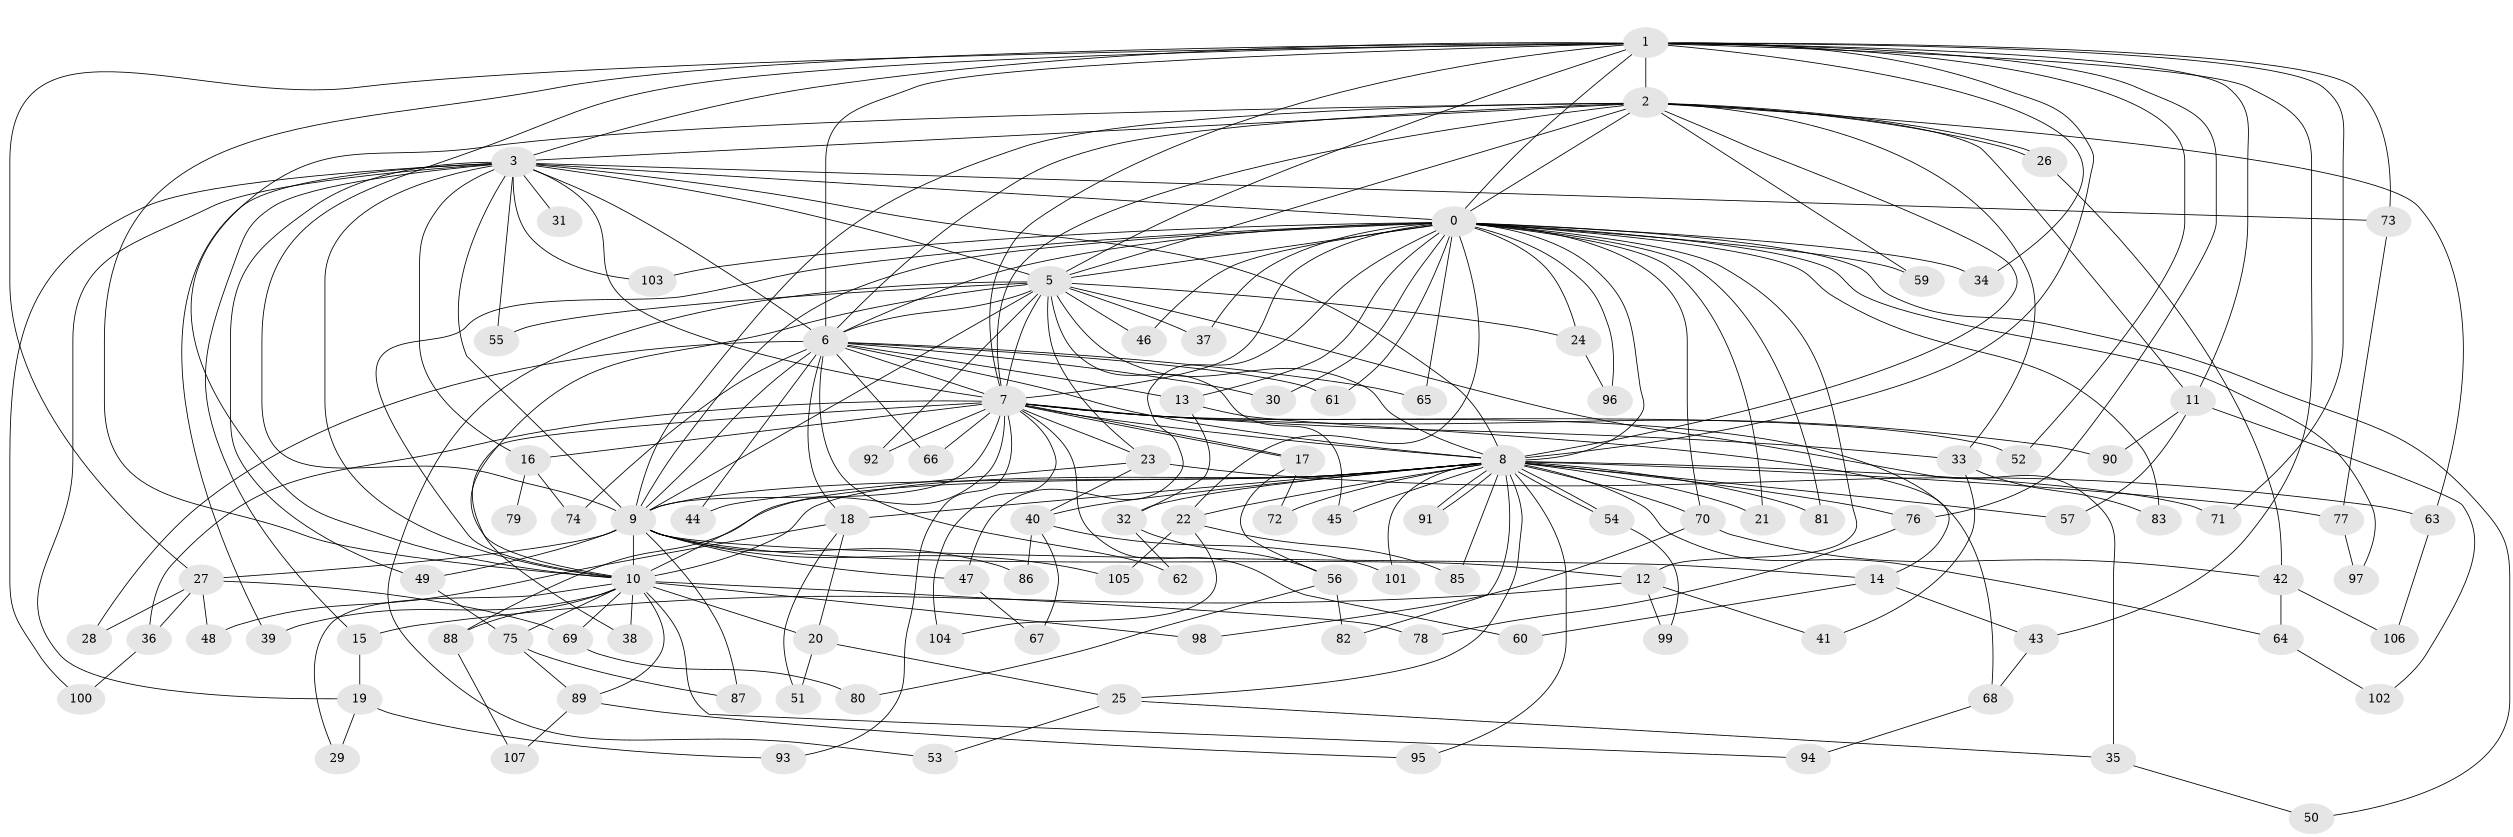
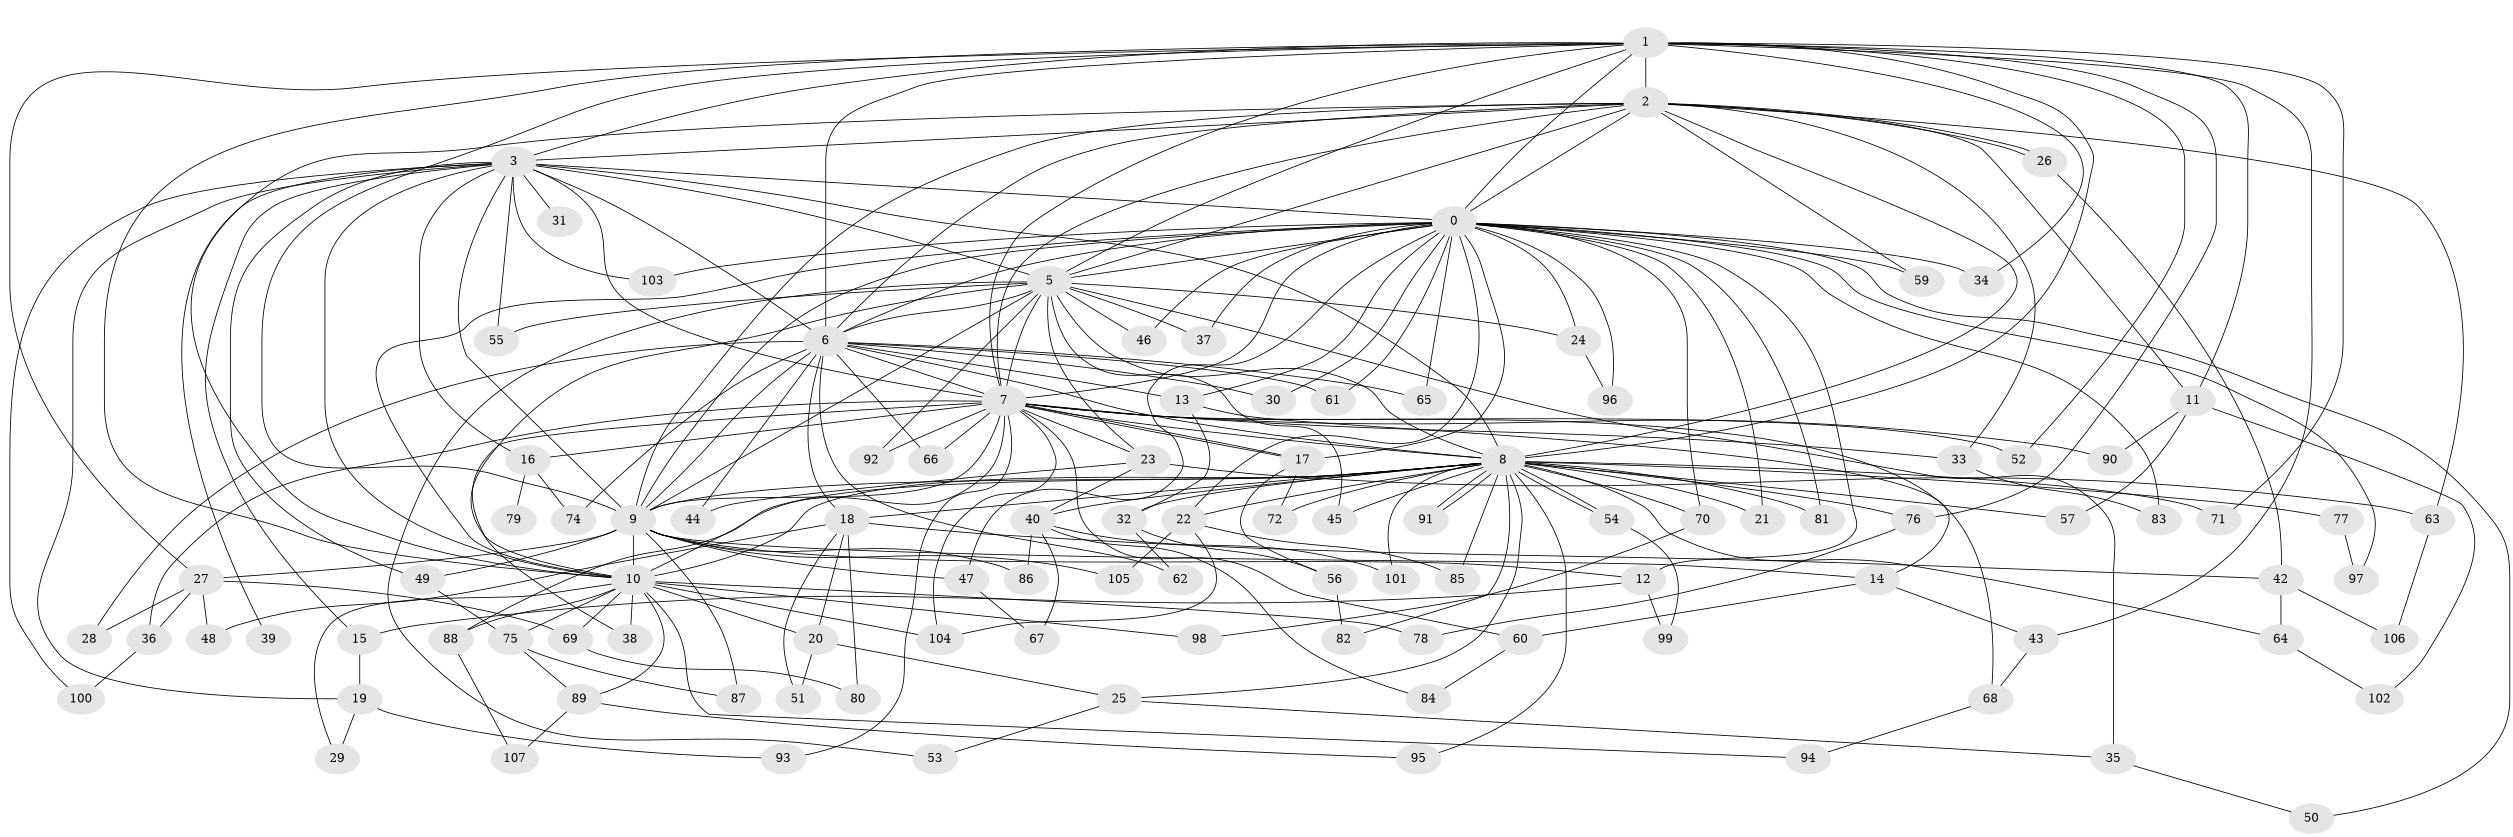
node "73": removed
edge "0" -- "8": now "0" -- "17"
edge "70" -- "42": now "18" -- "42"
edge "10" -- "39": now "10" -- "104"
node "41": removed
edge "56" -- "80": now "18" -- "80"
node "84": added
